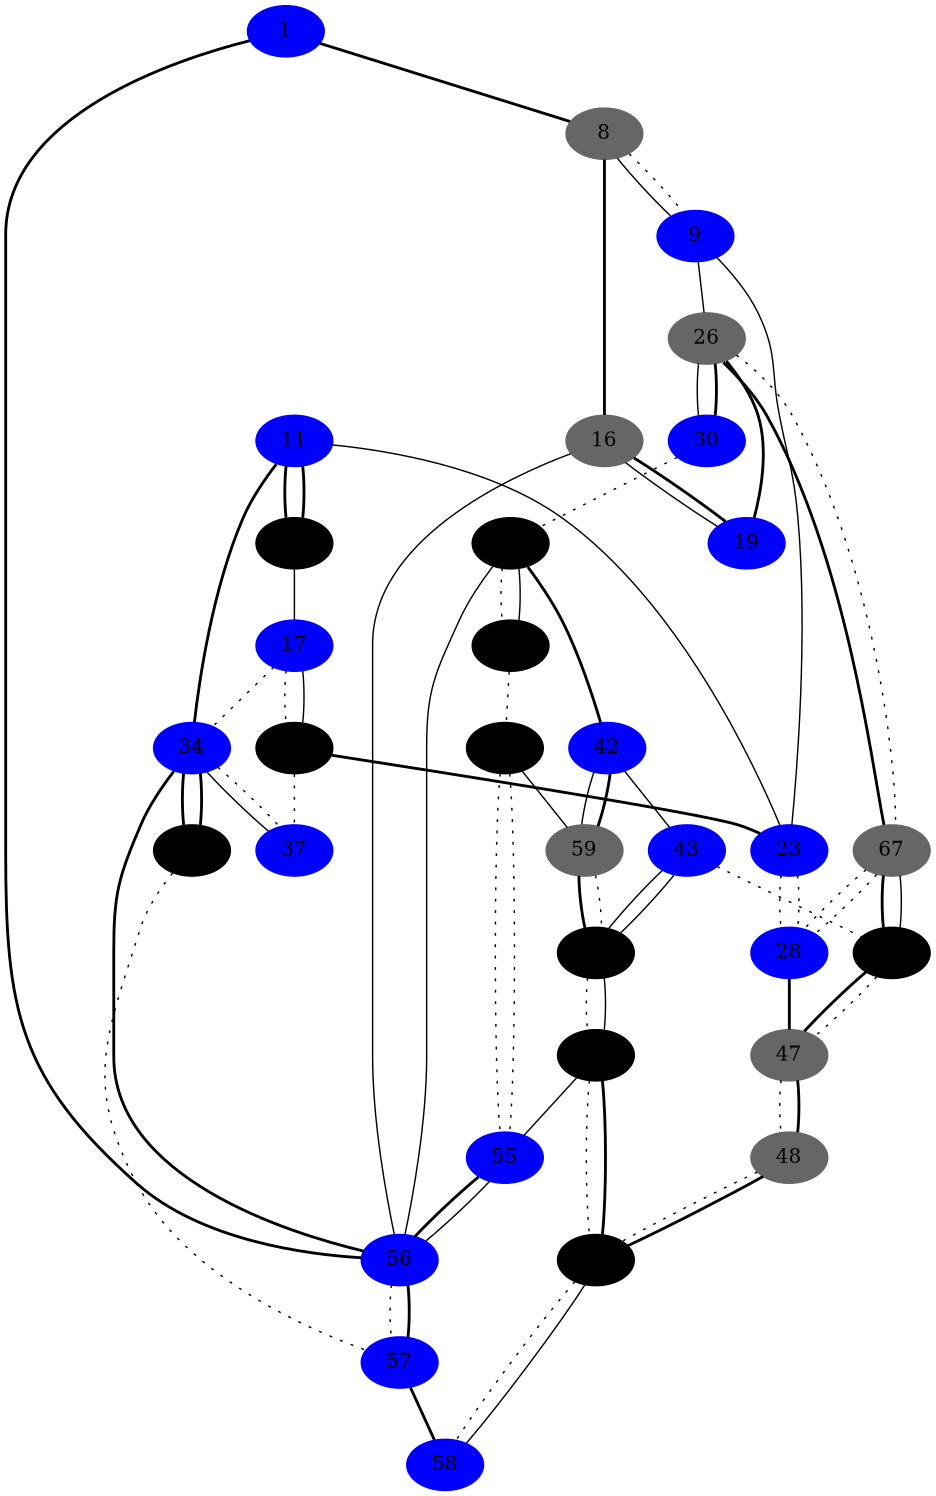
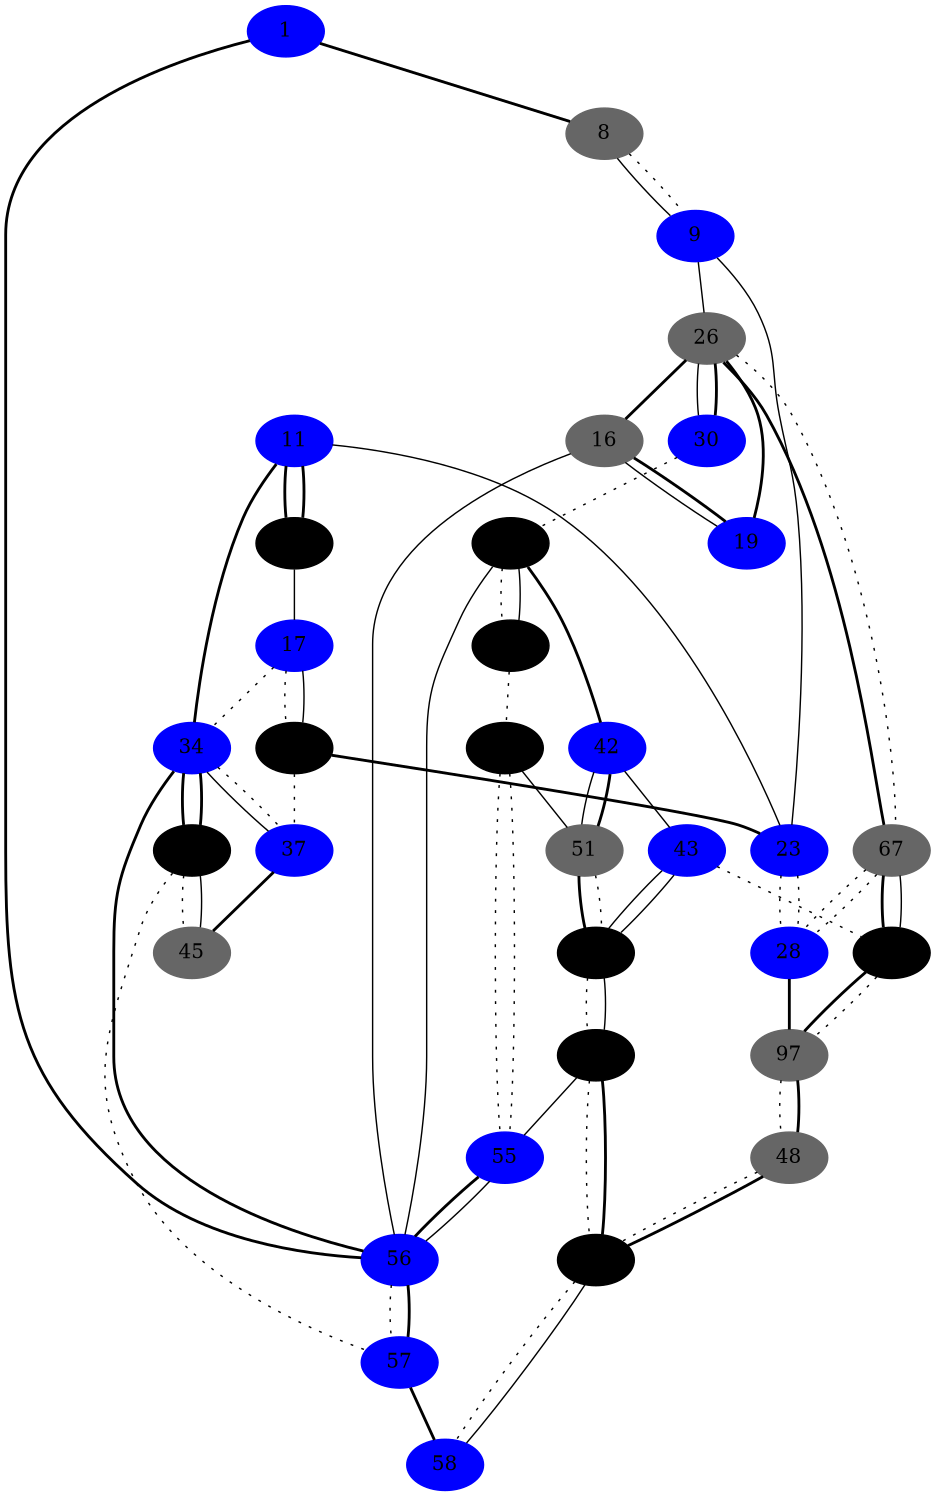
edge "8" -- "16": now "26" -- "16"
node "59": label "59" -> "51"
node "45": added
node "47": label "47" -> "97"
